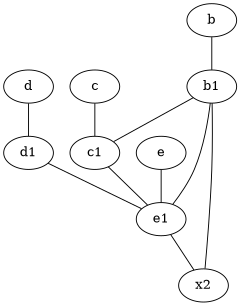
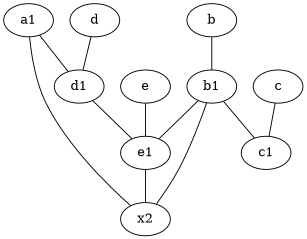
node "a1": added
edge "c1" -- "e1": removed
